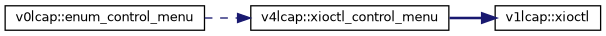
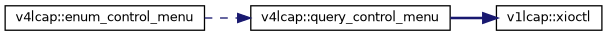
node "v0lcap::enum_control_menu": label "v0lcap::enum_control_menu" -> "v4lcap::enum_control_menu"
node "v4lcap::xioctl_control_menu": label "v4lcap::xioctl_control_menu" -> "v4lcap::query_control_menu"
